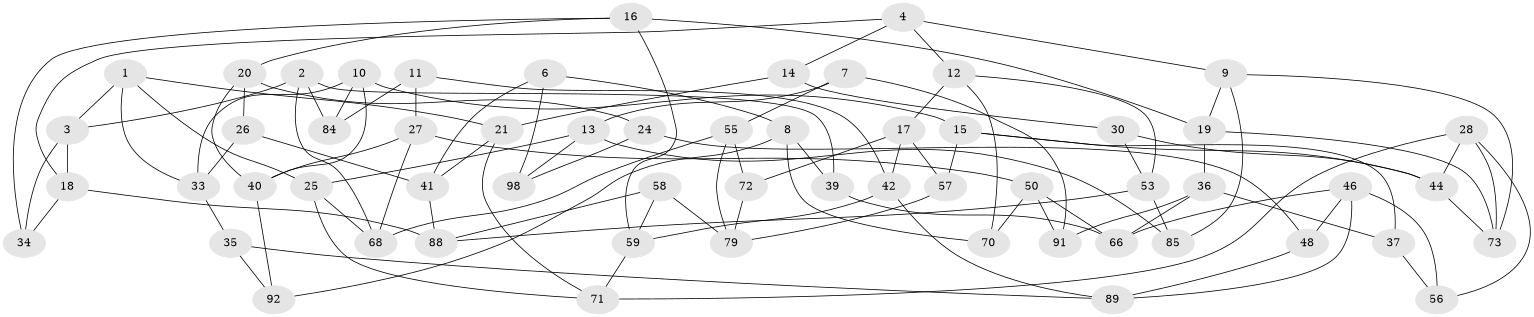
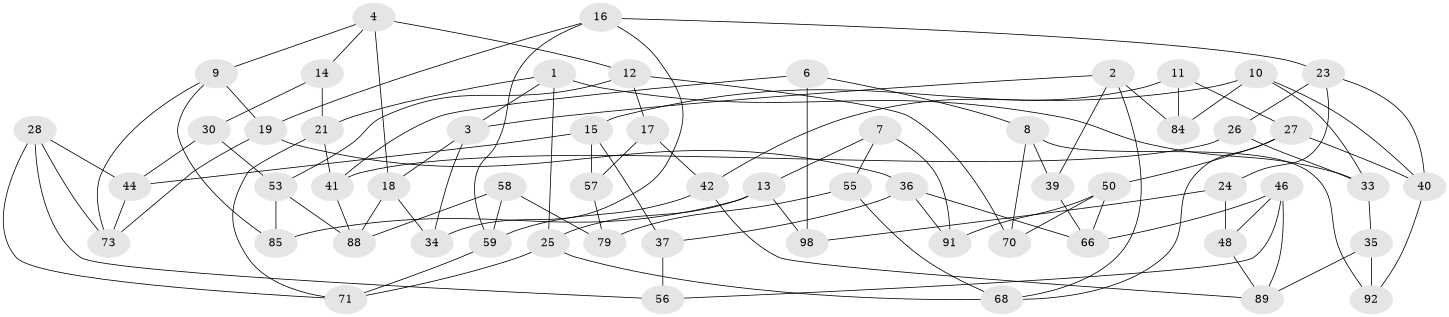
node "20": label "20" -> "23"
node "72": removed
